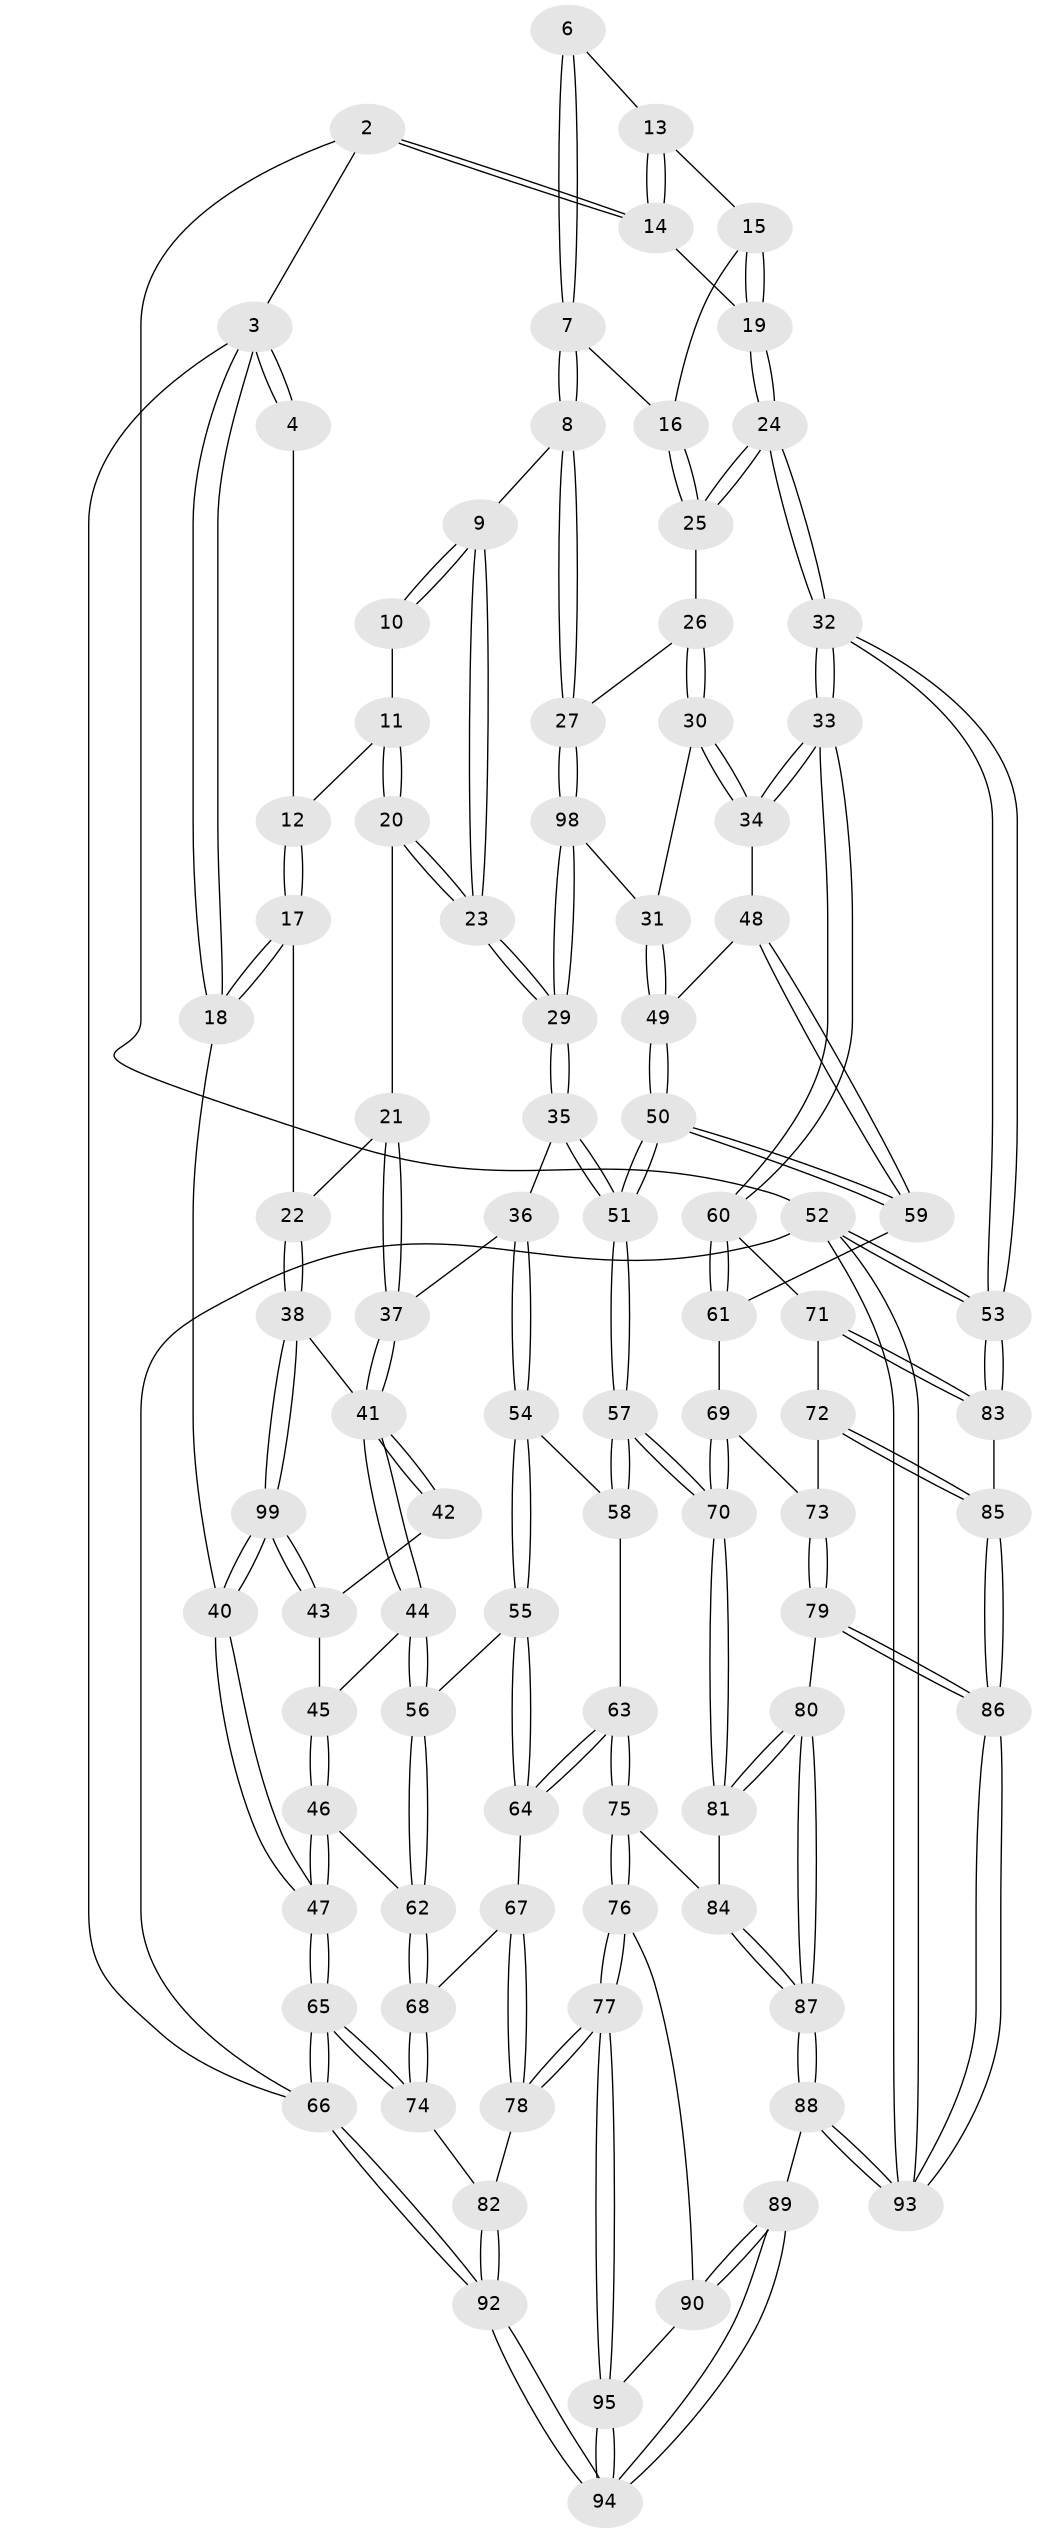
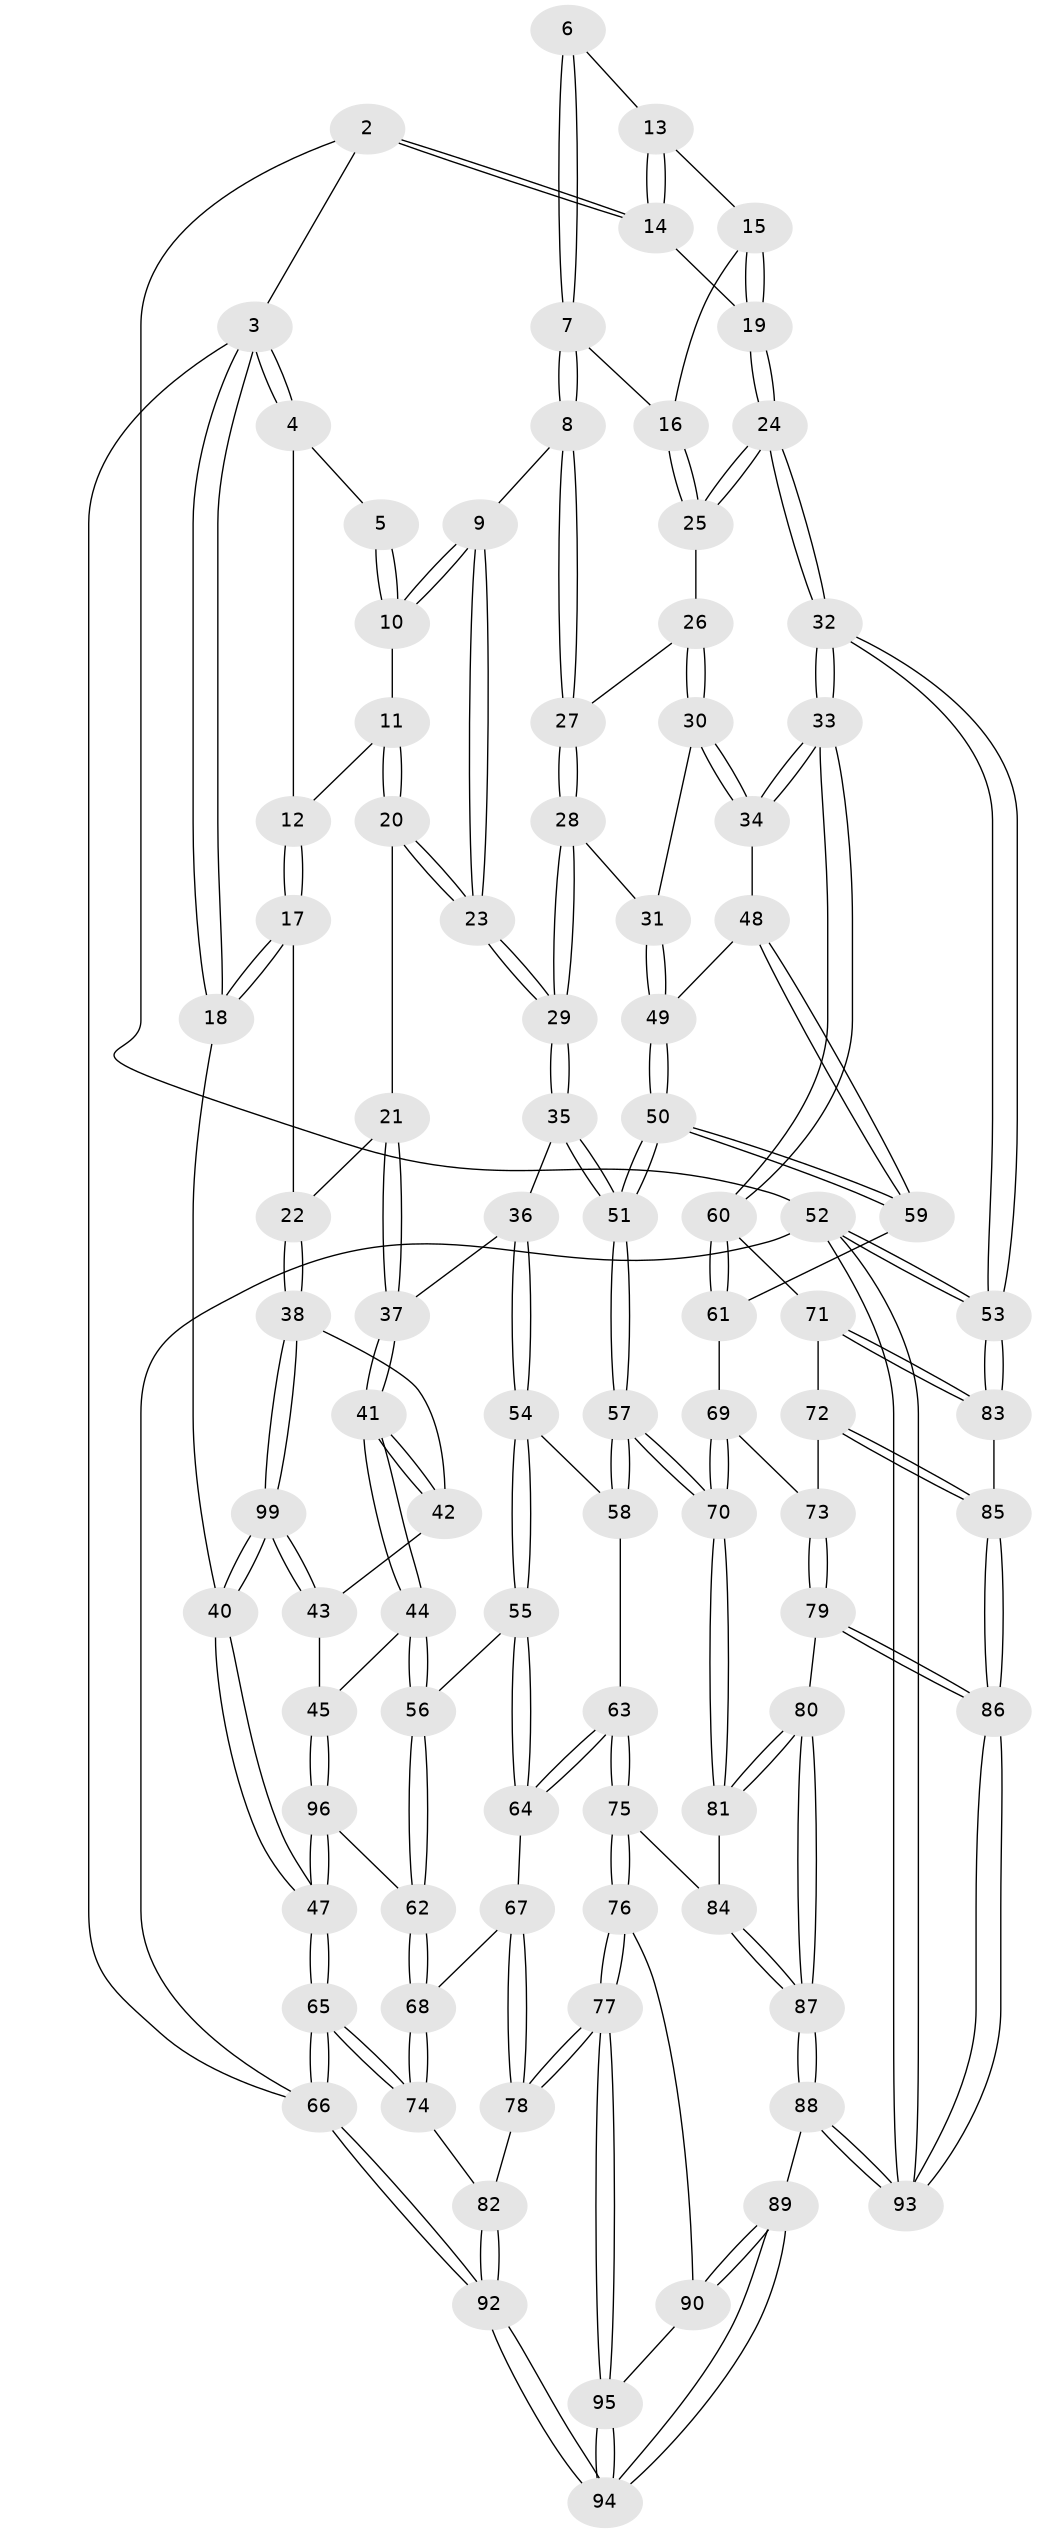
node "5": added
node "98": label "98" -> "28"
edge "38" -- "41": now "38" -- "42"
node "46": label "46" -> "96"
